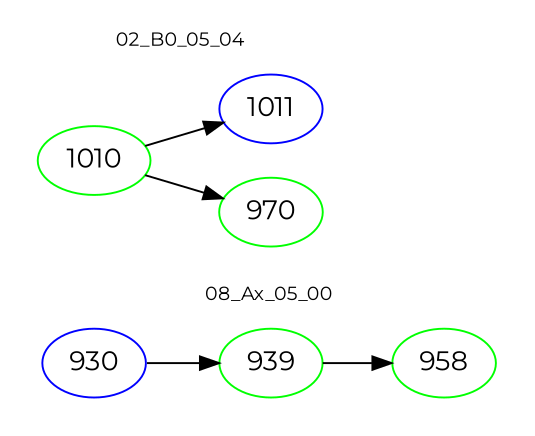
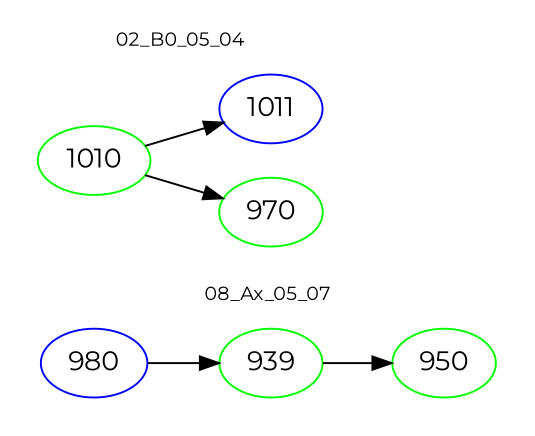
cluster "08_Ax_05_00": label "08_Ax_05_00" -> "08_Ax_05_07"
node "930": label "930" -> "980"
node "958": label "958" -> "950"
